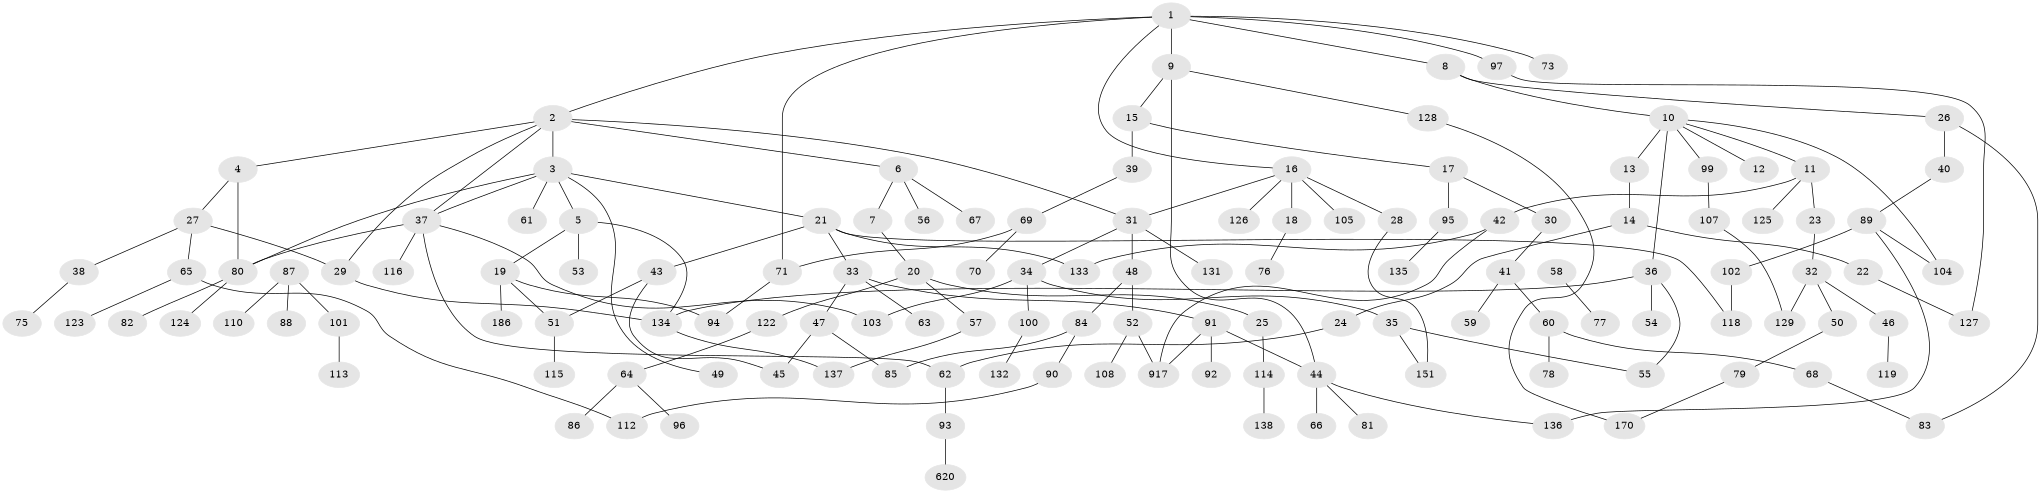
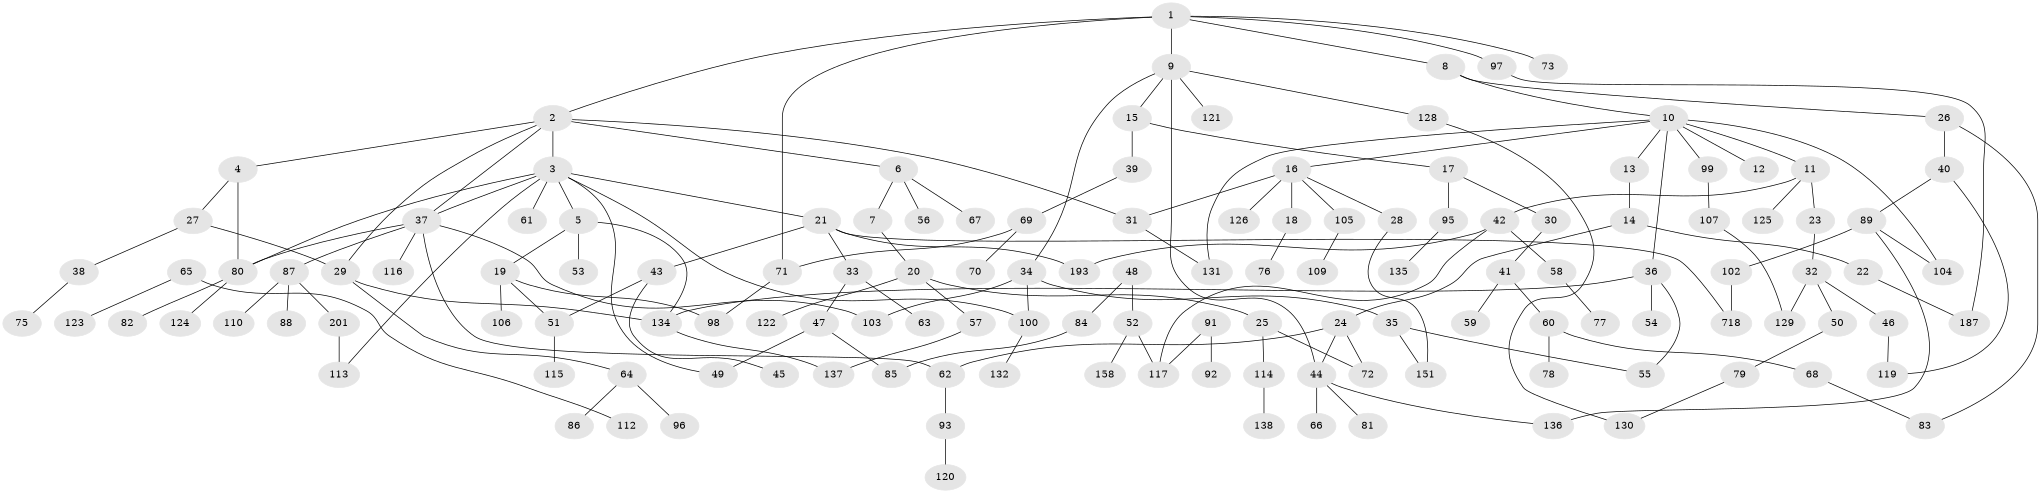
node "121": added
edge "10" -- "131": added
edge "1" -- "16": now "10" -- "16"
edge "37" -- "87": added
edge "27" -- "65": removed
edge "31" -- "34": now "9" -- "34"
edge "31" -- "48": removed
edge "42" -- "58": added
edge "3" -- "113": added
node "133": label "133" -> "193"
node "109": added
edge "3" -- "100": added
edge "33" -- "91": removed
edge "40" -- "119": added
node "101": label "101" -> "201"
node "186": label "186" -> "106"
node "94": label "94" -> "98"
node "118": label "118" -> "718"
node "127": label "127" -> "187"
edge "47" -- "45": now "47" -- "49"
edge "122" -- "64": now "29" -- "64"
edge "91" -- "44": now "24" -- "44"
node "90": removed
node "108": label "108" -> "158"
node "917": label "917" -> "117"
node "72": added
node "170": label "170" -> "130"
node "620": label "620" -> "120"
